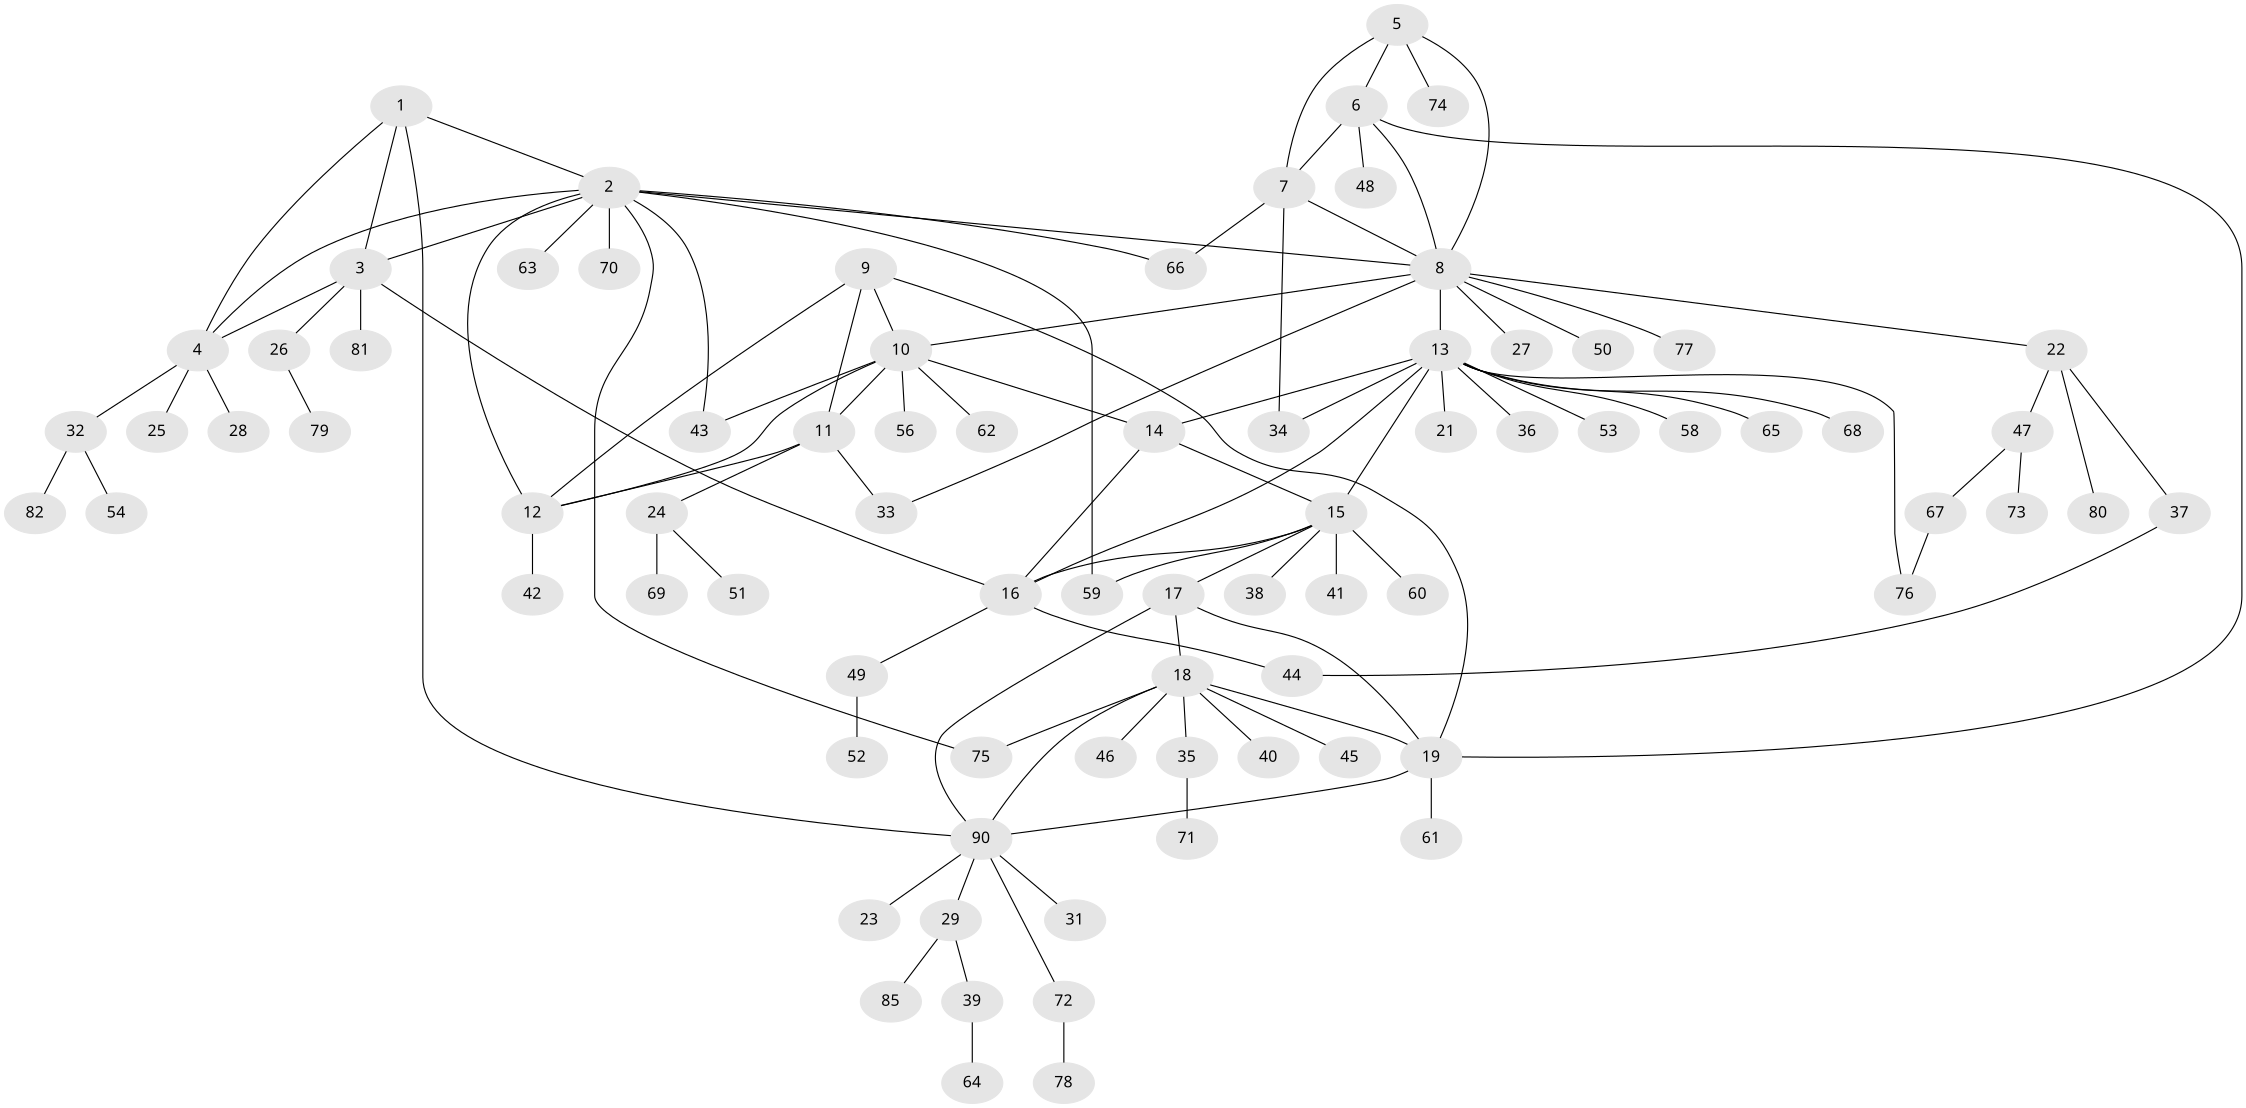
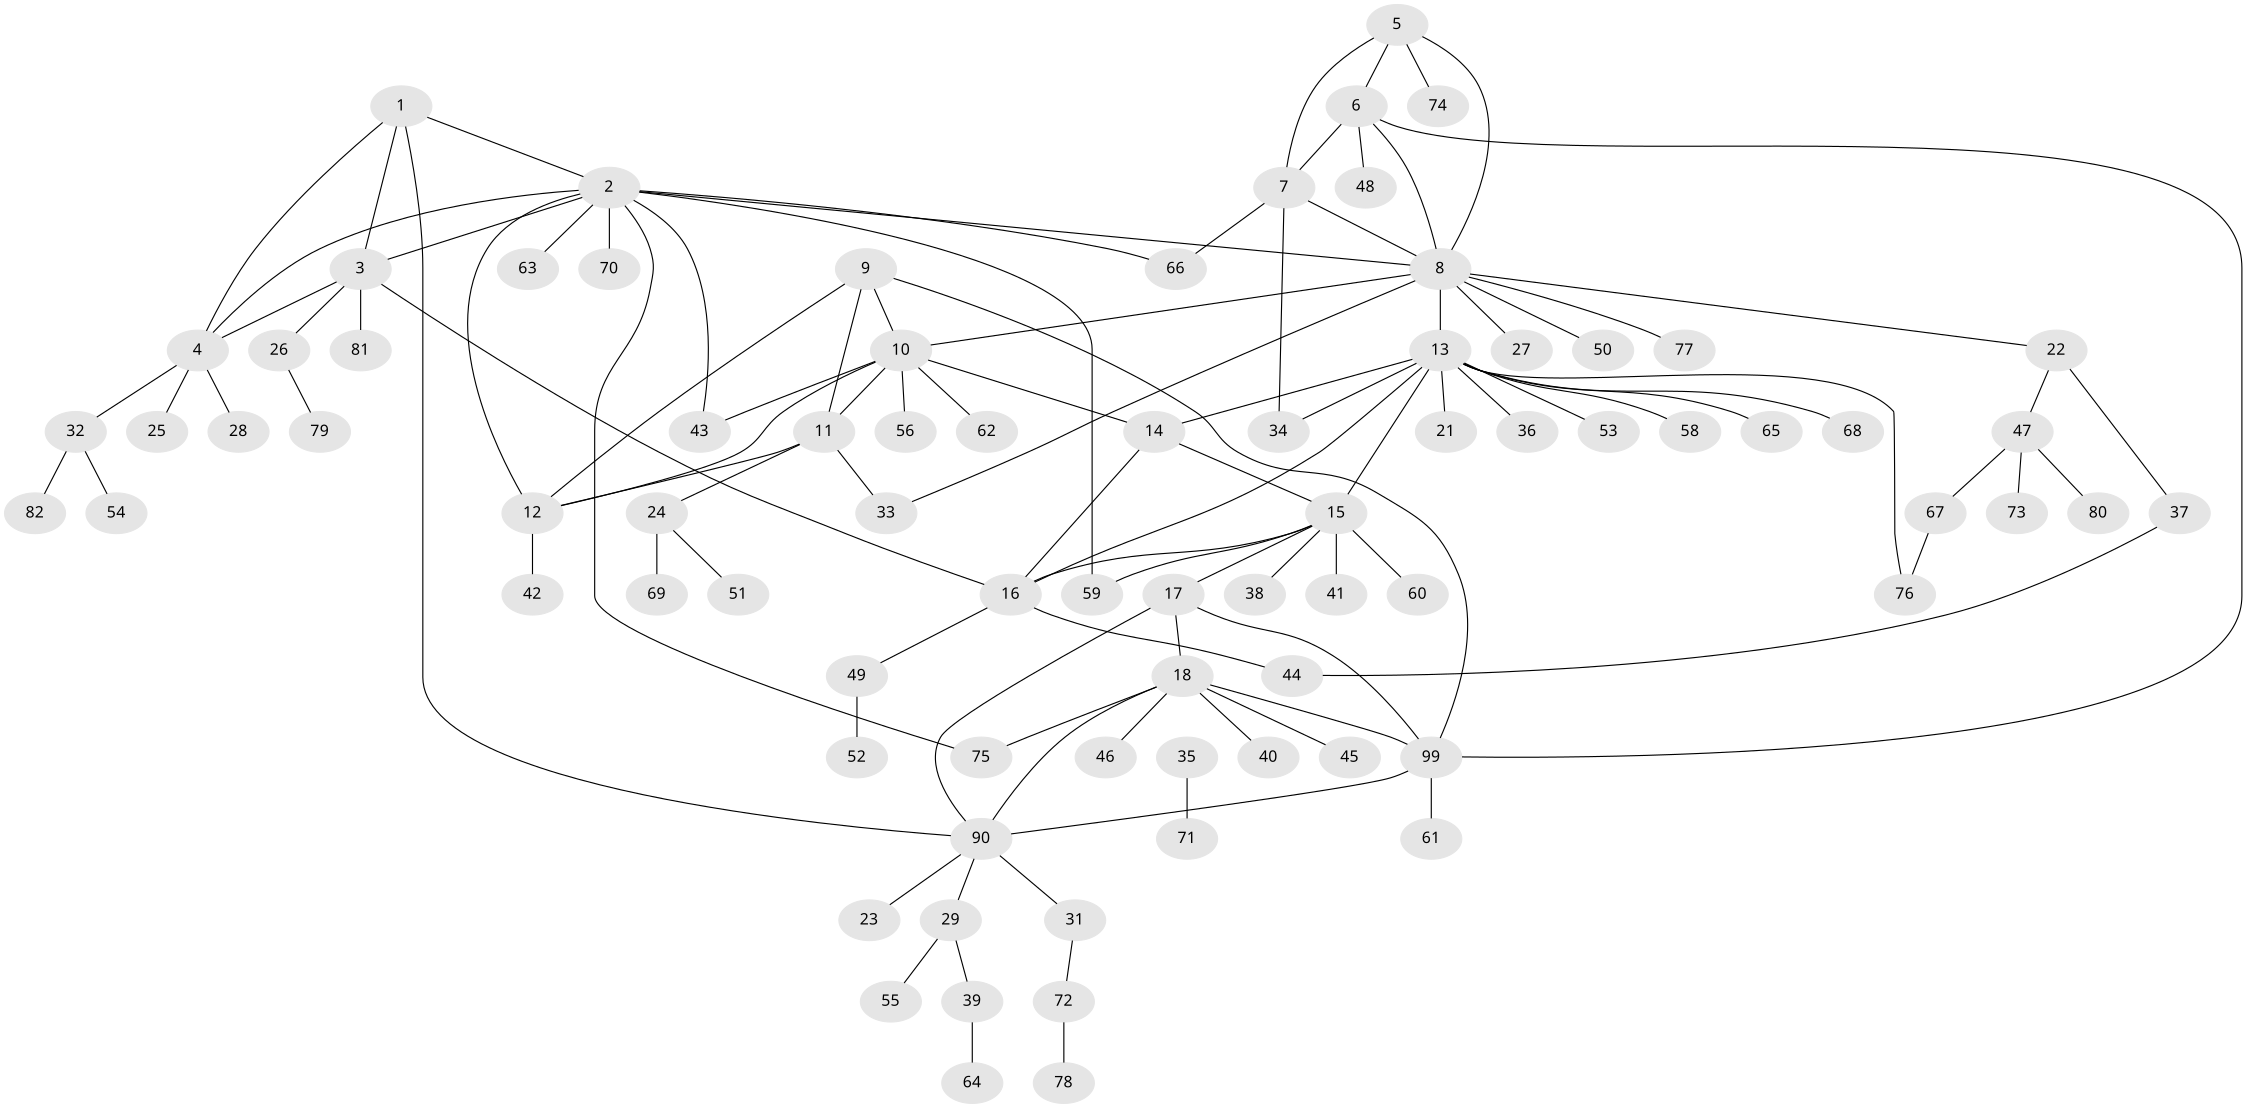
edge "22" -- "80": now "47" -- "80"
edge "18" -- "35": removed
node "19": label "19" -> "99"
edge "90" -- "72": now "31" -- "72"
node "85": label "85" -> "55"
